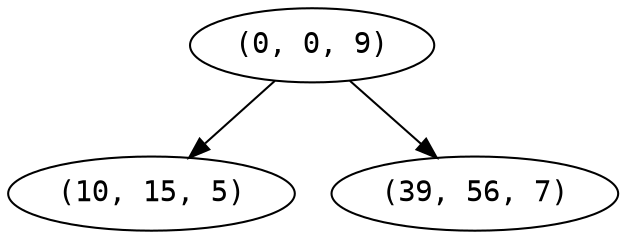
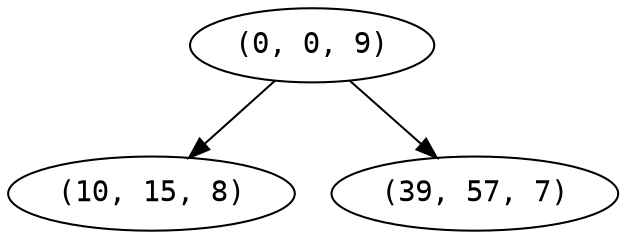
node "(10, 15, 5)": label "(10, 15, 5)" -> "(10, 15, 8)"
node "(39, 56, 7)": label "(39, 56, 7)" -> "(39, 57, 7)"
